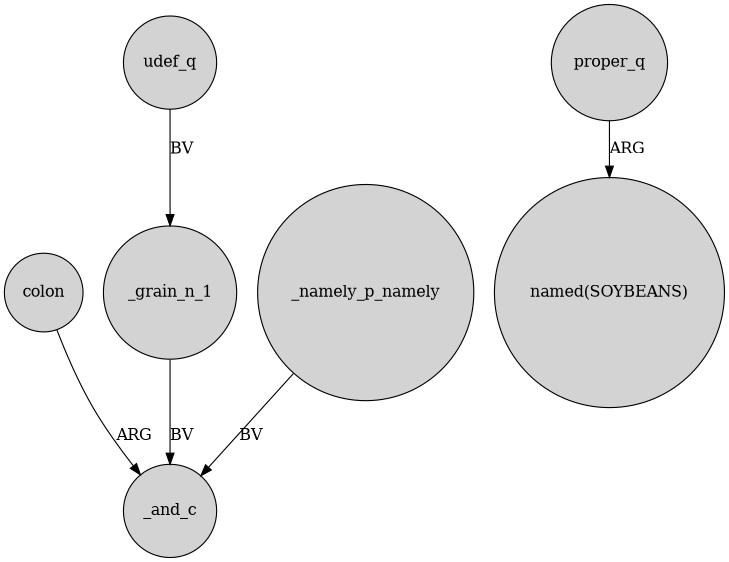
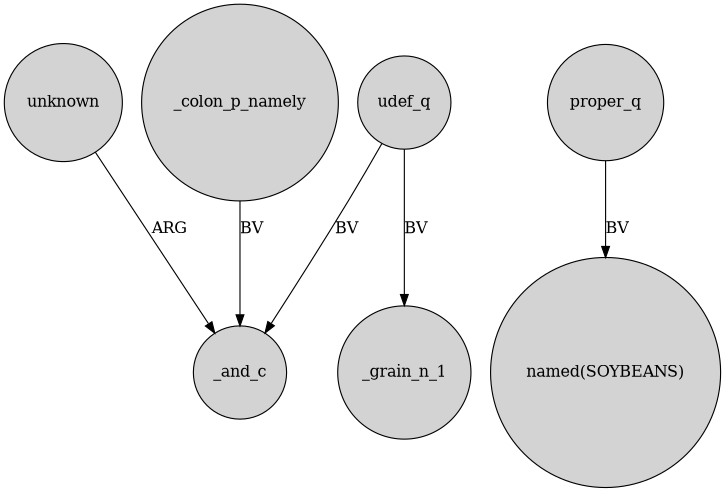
edge "proper_q" -> "named(SOYBEANS)": label "ARG" -> "BV"
node "colon": label "colon" -> "unknown"
node "_namely_p_namely": label "_namely_p_namely" -> "_colon_p_namely"
edge "_grain_n_1" -> "_and_c": now "udef_q" -> "_and_c"
